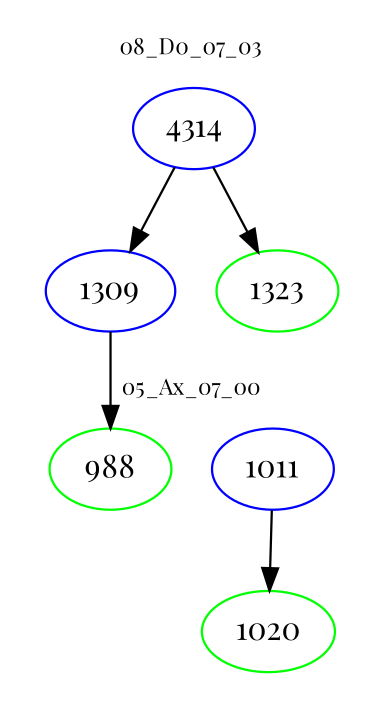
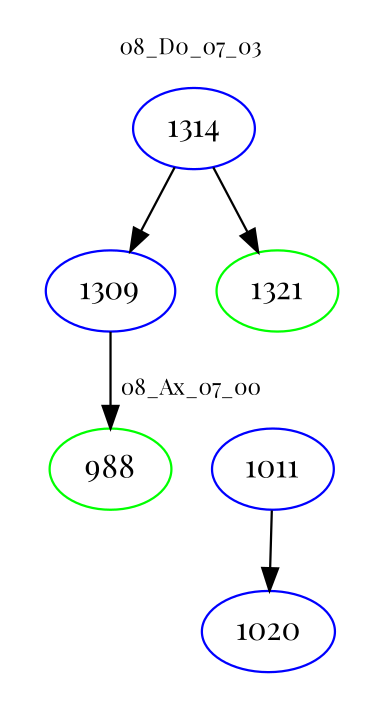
node "4314": label "4314" -> "1314"
node "1323": label "1323" -> "1321"
cluster "05_Ax_07_00": label "05_Ax_07_00" -> "08_Ax_07_00"
node "1020": color green -> blue
